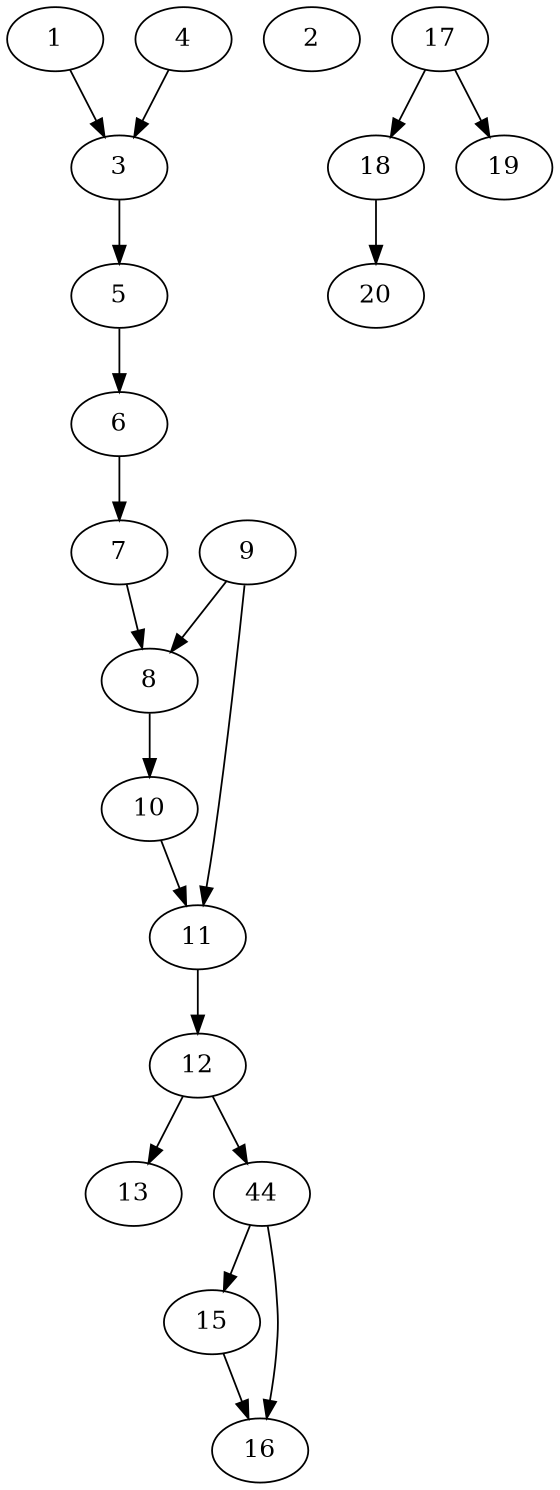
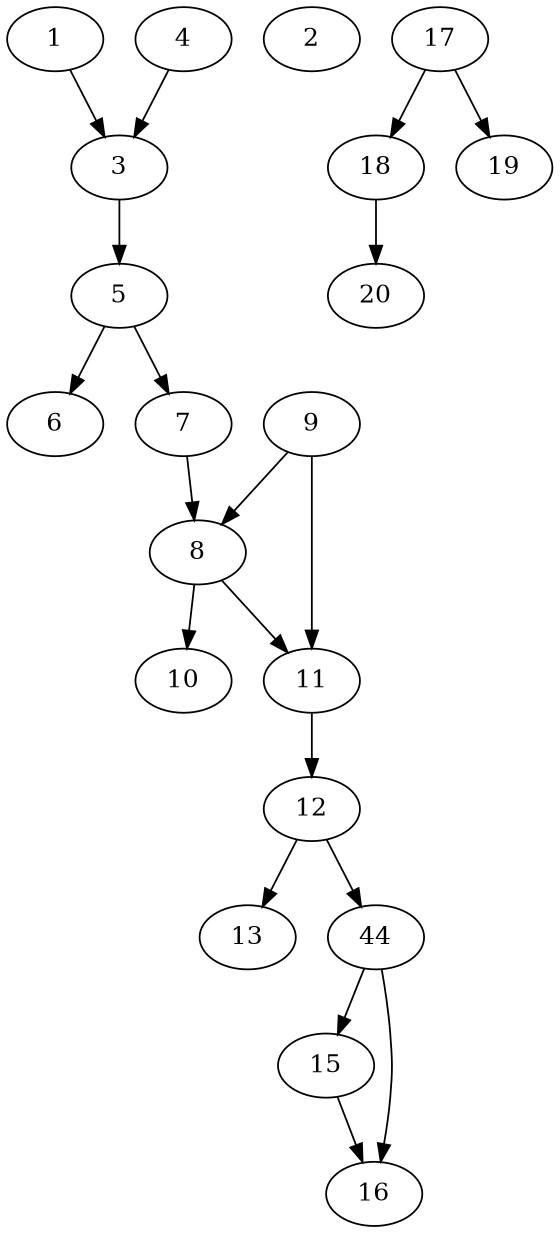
edge "6" -> "7": now "5" -> "7"
edge "10" -> "11": now "8" -> "11"
